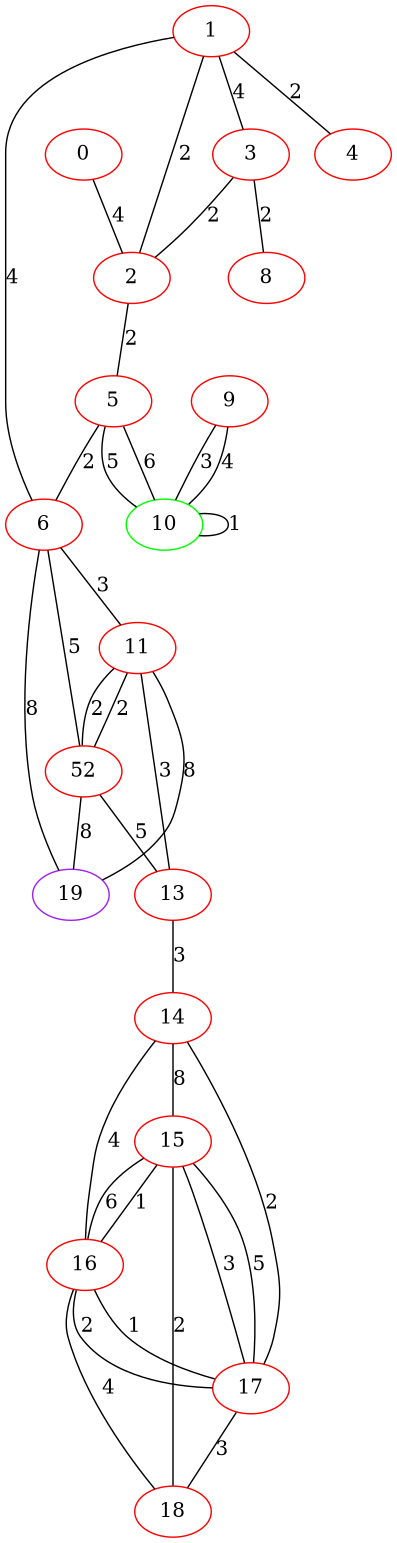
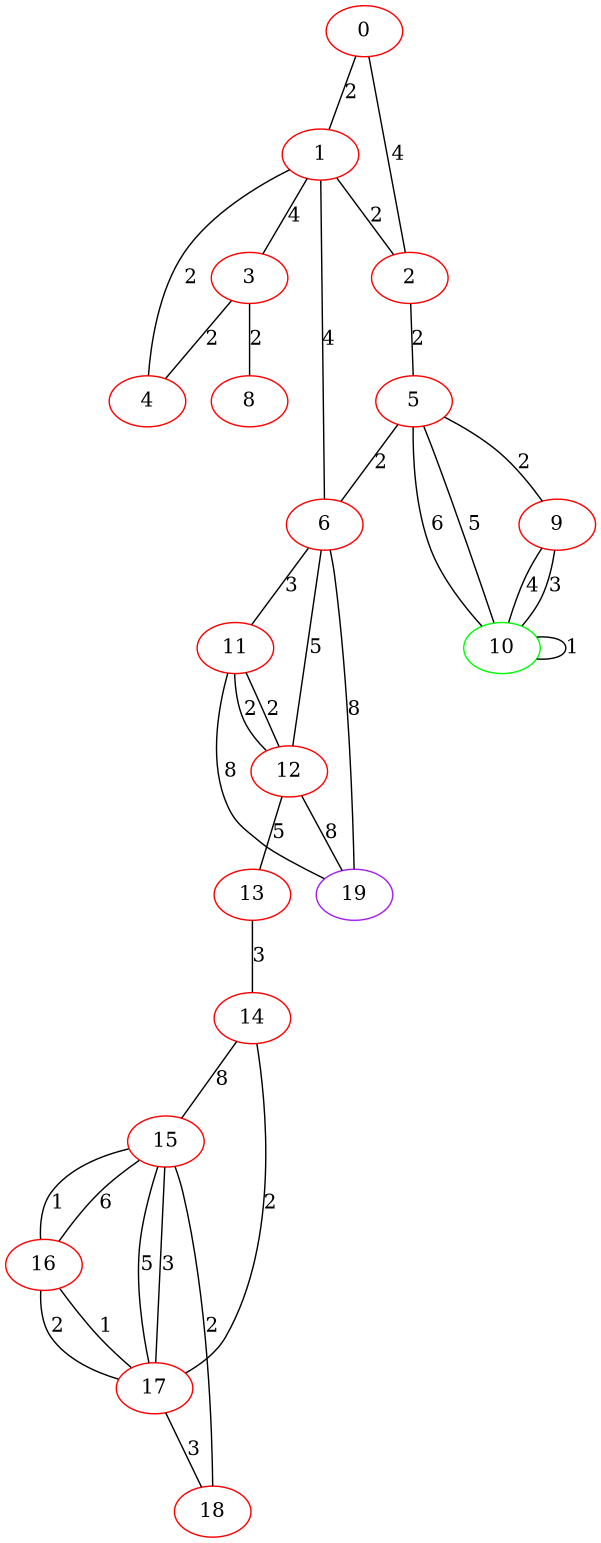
edge "0" -- "1": added, label "2"
edge "3" -- "2": now "3" -- "4"
edge "5" -- "9": added, label "2"
node "52": label "52" -> "12"
edge "11" -- "13": removed, label "3"
edge "14" -- "16": removed, label "4"
edge "16" -- "18": removed, label "4"
